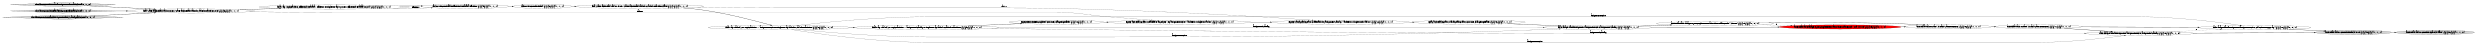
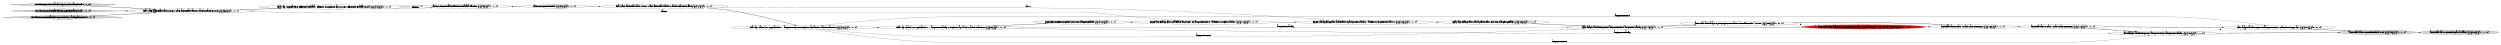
node "task00.setCommitNeeded()@@@6@@@['1', '1', '1']": shape ellipse -> diamond
